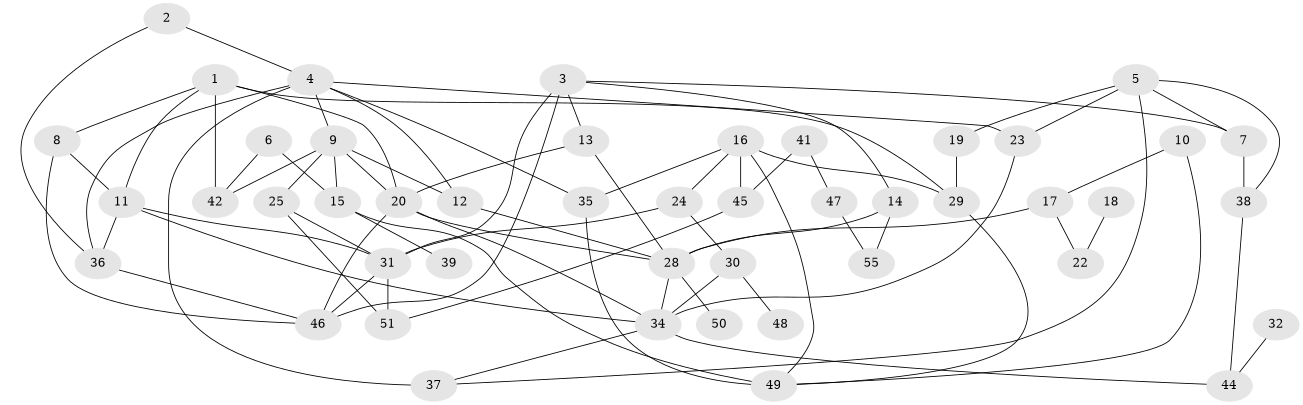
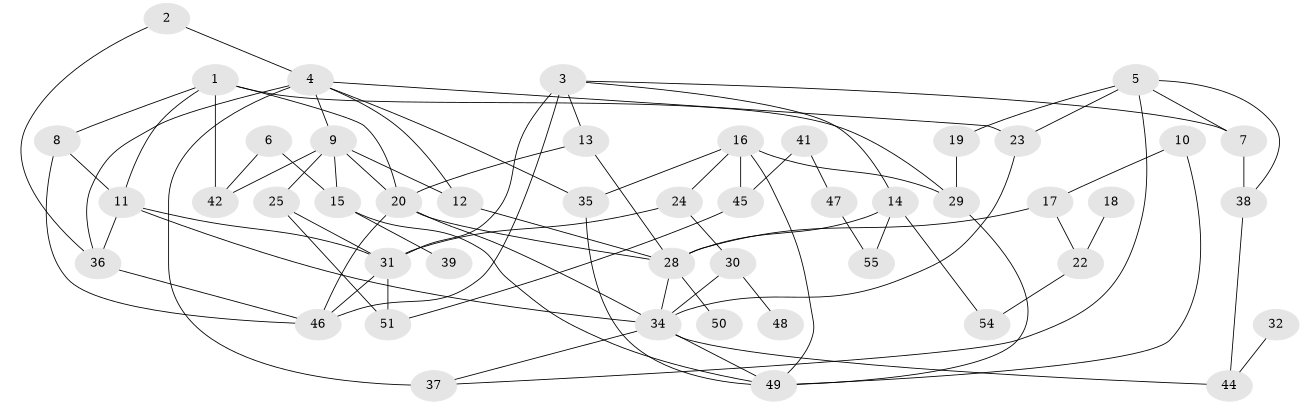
node "54": added
edge "34" -- "49": added
